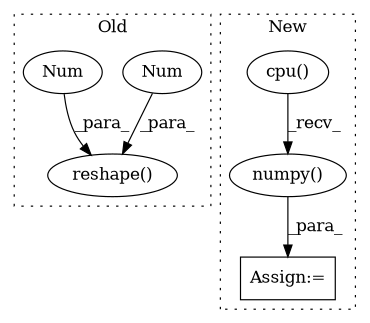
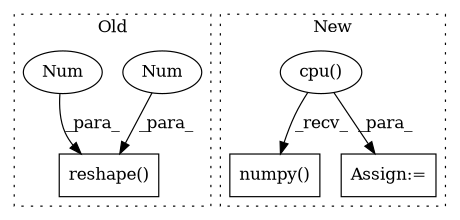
node "reshape()": shape ellipse -> box
node "numpy()": shape ellipse -> box
edge "numpy()" -> "Assign:=": now "cpu()" -> "Assign:="
